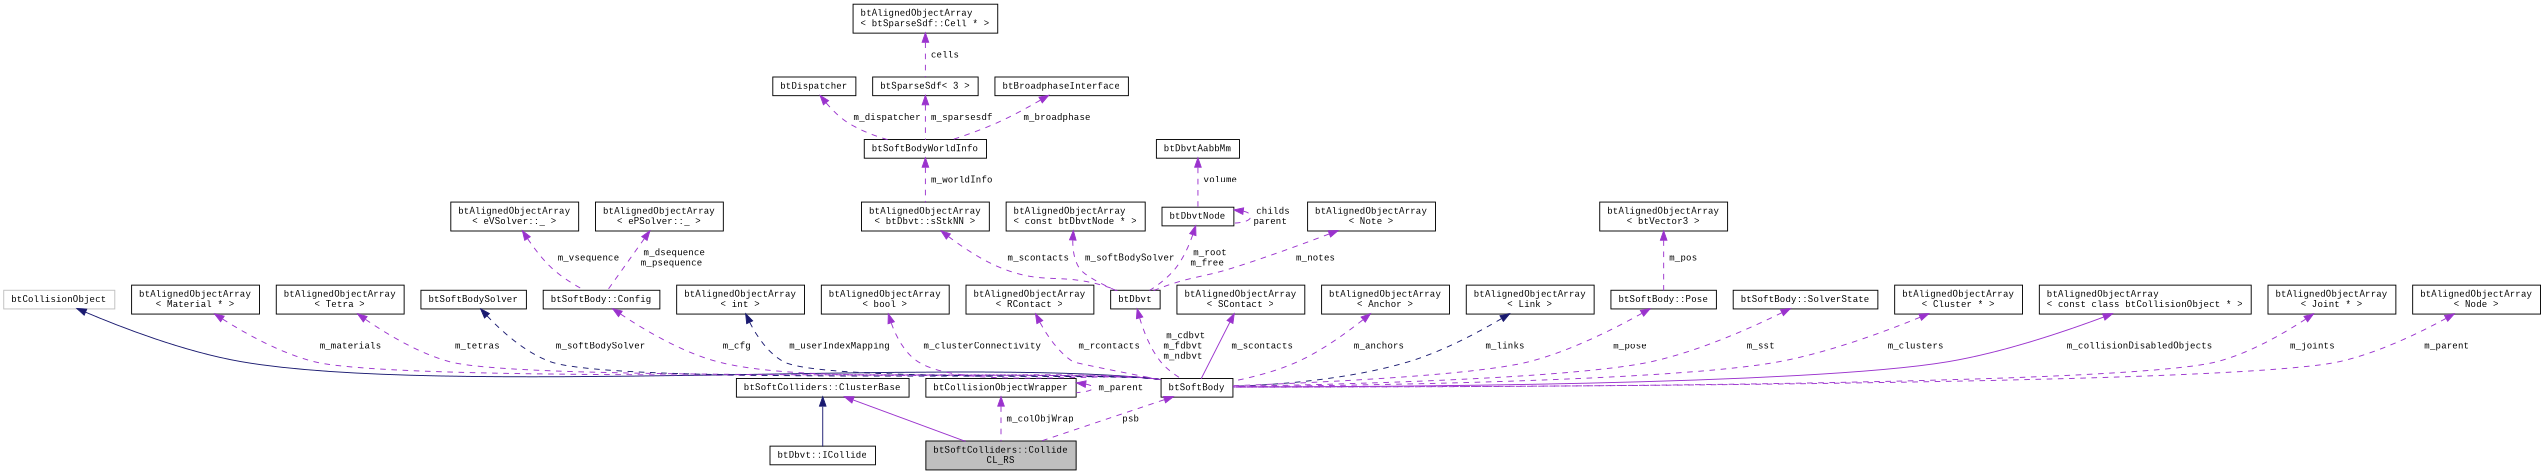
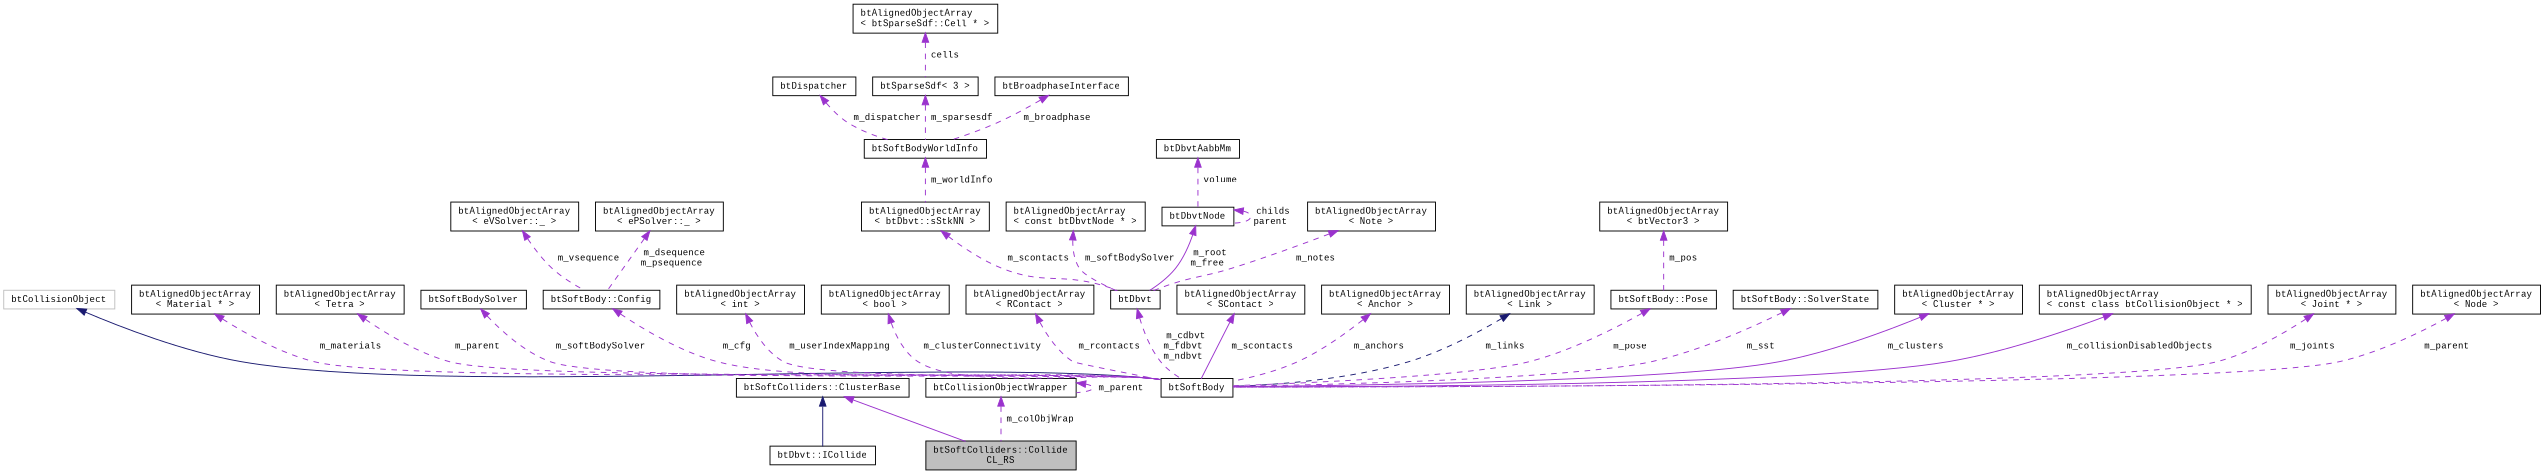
edge "btDbvt" -> "btDbvtNode": style dashed -> solid
edge "btSoftBody" -> "btAlignedObjectArray < Tetra >": label " m_tetras" -> " m_parent"
edge "btSoftBody" -> "btAlignedObjectArray < int >": color midnightblue -> darkorchid3
edge "btSoftBody" -> "btSoftBodySolver": color midnightblue -> darkorchid3
edge "btSoftBody" -> "btAlignedObjectArray < Cluster * >": style dashed -> solid
edge "btSoftColliders::Collide CL_RS" -> "btSoftBody": removed, label "psb"
